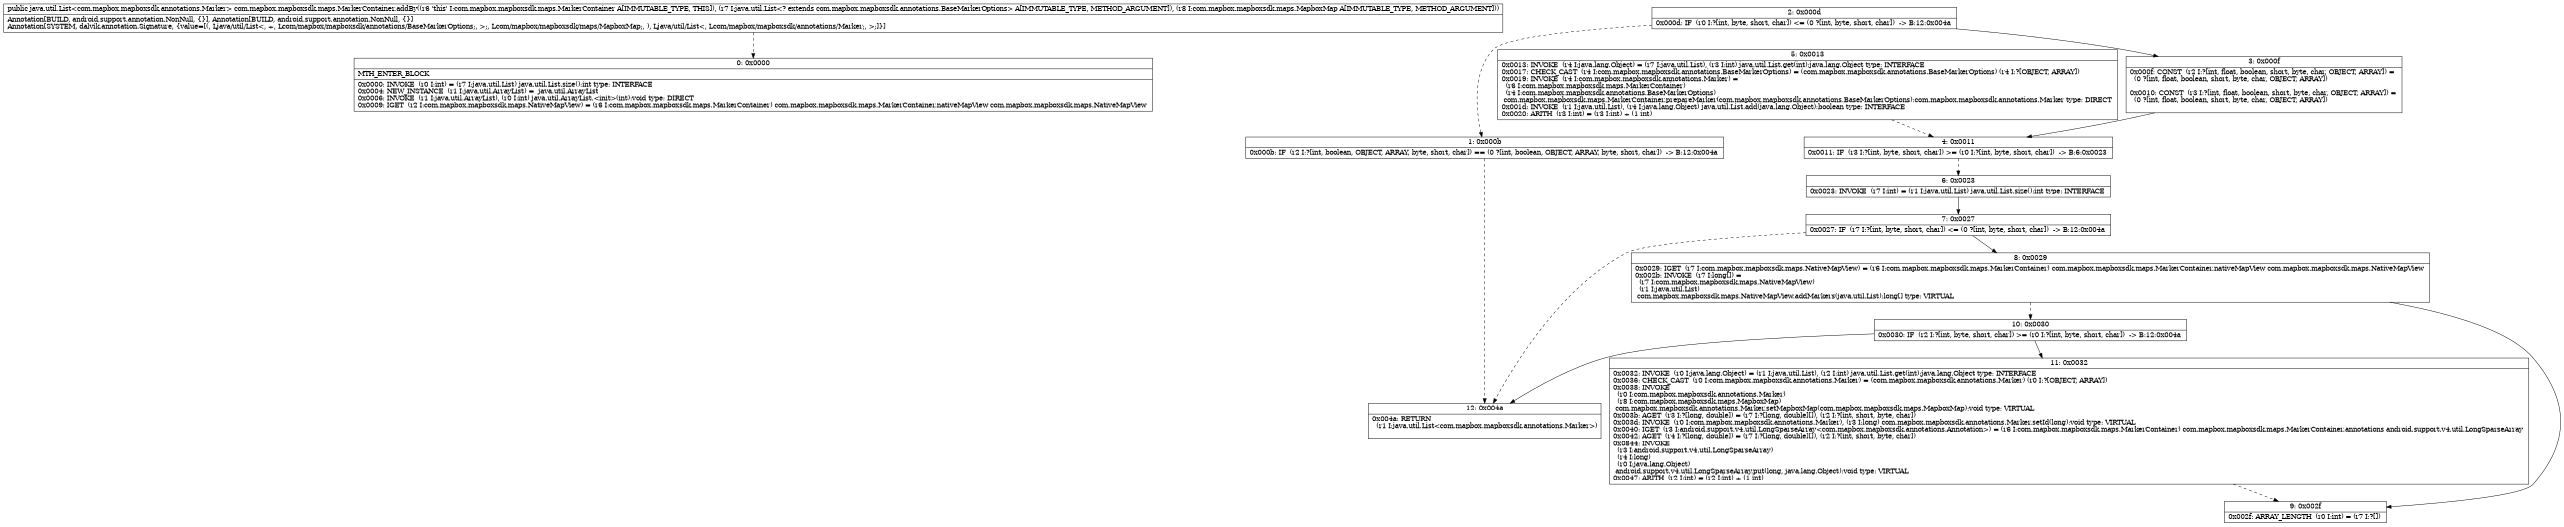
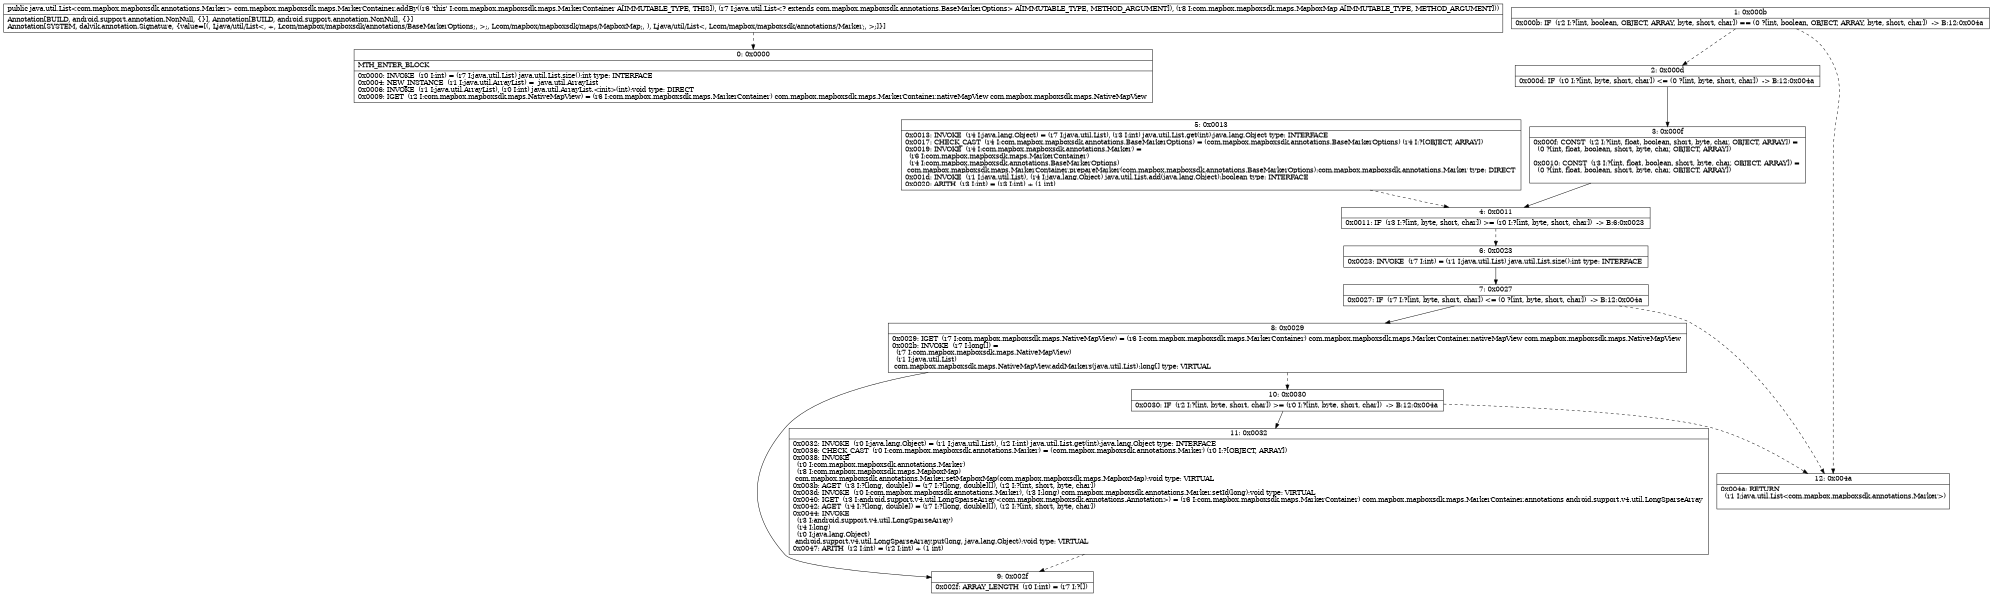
edge "2: 0x000d" -> "1: 0x000b": reversed
edge "10: 0x0030" -> "12: 0x004a": style solid -> dashed
node "11: 0x0032": text "0x0844: INVOKE" -> "0x0044: INVOKE"
